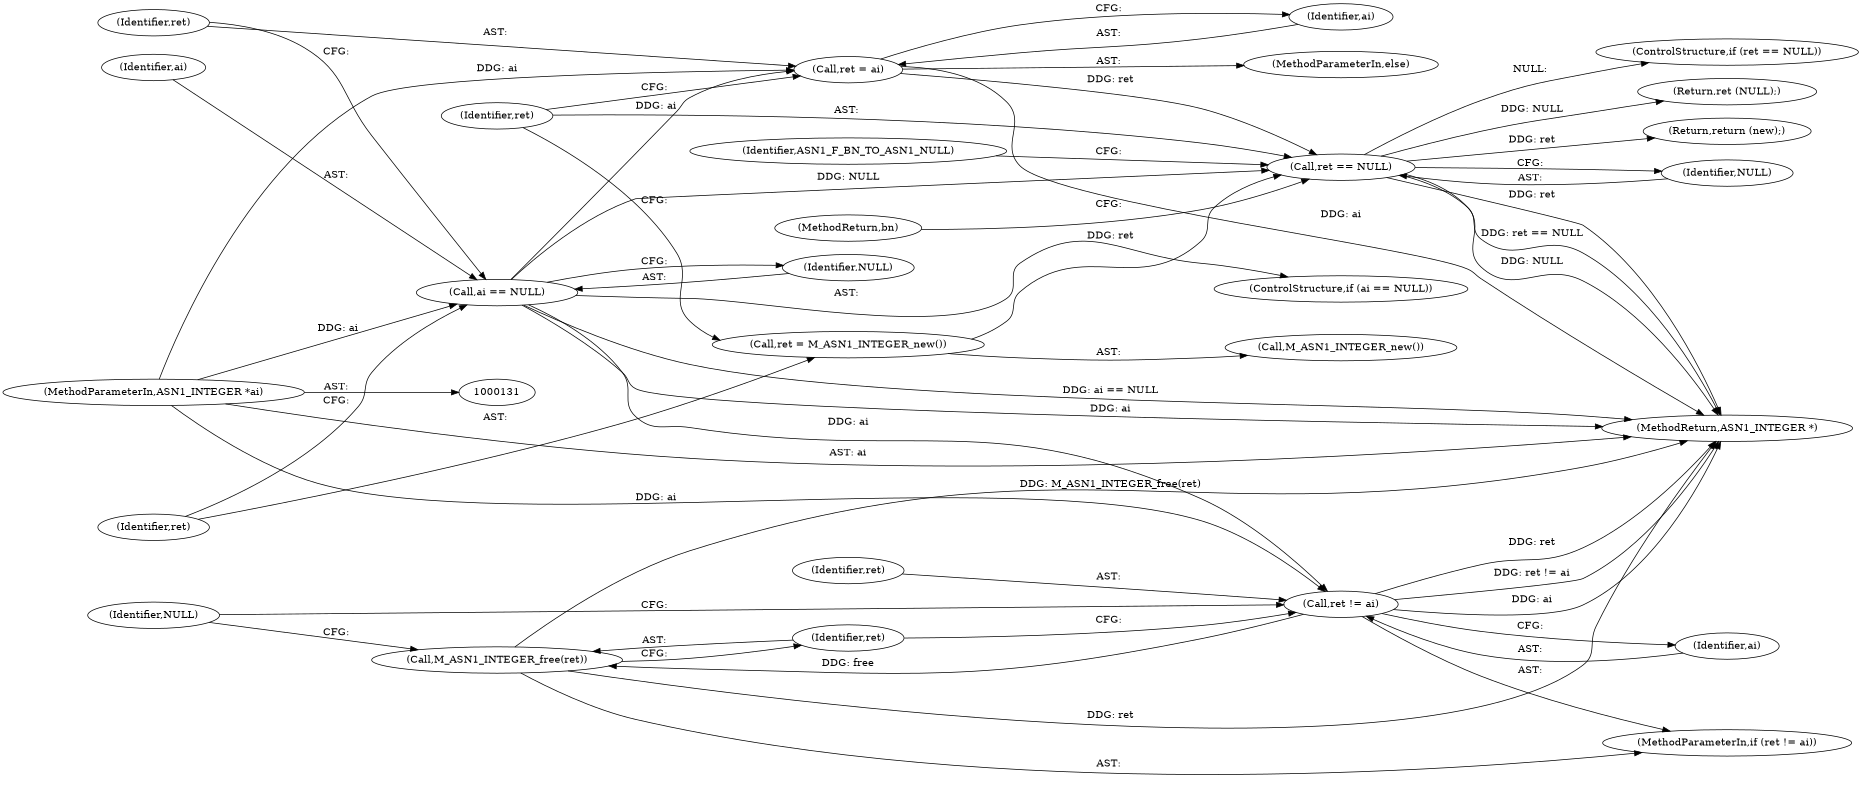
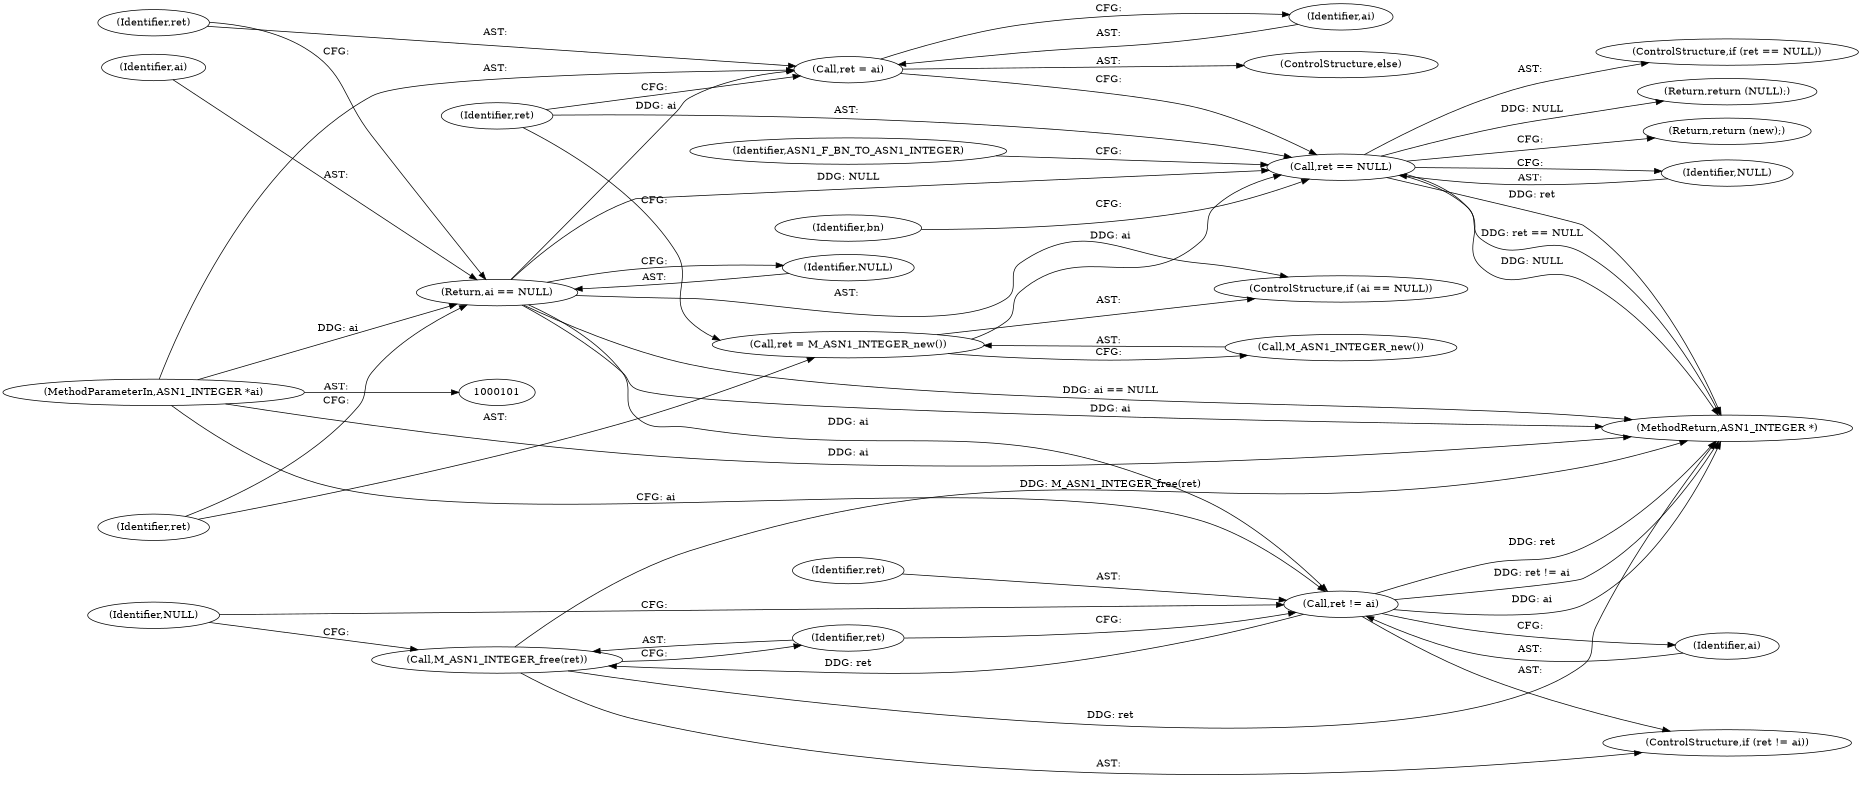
node "(MethodParameterIn,else)": label "(MethodParameterIn,else)" -> "(ControlStructure,else)"
edge "(MethodParameterIn,ASN1_INTEGER *ai)" -> "(Call,ret = ai)": label "DDG: ai" -> "AST: "
edge "(Call,ret == NULL)" -> "(ControlStructure,if (ret == NULL))": label "NULL: " -> "AST: "
edge "(Call,ret = ai)" -> "(Call,ret == NULL)": label "DDG: ret" -> "CFG: "
node "(Return,ret (NULL);)": label "(Return,ret (NULL);)" -> "(Return,return (NULL);)"
edge "(Call,ret == NULL)" -> "(Return,return (new);)": label "DDG: ret" -> "CFG: "
node "(Identifier,ASN1_F_BN_TO_ASN1_NULL)": label "(Identifier,ASN1_F_BN_TO_ASN1_NULL)" -> "(Identifier,ASN1_F_BN_TO_ASN1_INTEGER)"
node "(MethodReturn,bn)": label "(MethodReturn,bn)" -> "(Identifier,bn)"
edge "(Call,ret = ai)" -> "(MethodReturn,ASN1_INTEGER *)": removed, label "DDG: ai"
edge "(Call,ret = M_ASN1_INTEGER_new())" -> "(Call,ret == NULL)": label "DDG: ret" -> "DDG: ai"
node "(Call,ai == NULL)": label "(Call,ai == NULL)" -> "(Return,ai == NULL)"
edge "(Call,ret = M_ASN1_INTEGER_new())" -> "(ControlStructure,if (ai == NULL))": added, label "AST:"
edge "(Call,M_ASN1_INTEGER_new())" -> "(Call,ret = M_ASN1_INTEGER_new())": added, label "AST:"
edge "(Call,ret = M_ASN1_INTEGER_new())" -> "(Call,M_ASN1_INTEGER_new())": label "AST: " -> "CFG: "
node "1000131": label "1000131" -> "1000101"
edge "(MethodParameterIn,ASN1_INTEGER *ai)" -> "(MethodReturn,ASN1_INTEGER *)": label "AST: ai" -> "DDG: ai"
edge "(MethodParameterIn,ASN1_INTEGER *ai)" -> "(Call,ret != ai)": label "DDG: ai" -> "CFG: ai"
edge "(Call,ret != ai)" -> "(Call,M_ASN1_INTEGER_free(ret))": label "DDG: free" -> "DDG: ret"
node "(MethodParameterIn,if (ret != ai))": label "(MethodParameterIn,if (ret != ai))" -> "(ControlStructure,if (ret != ai))"
